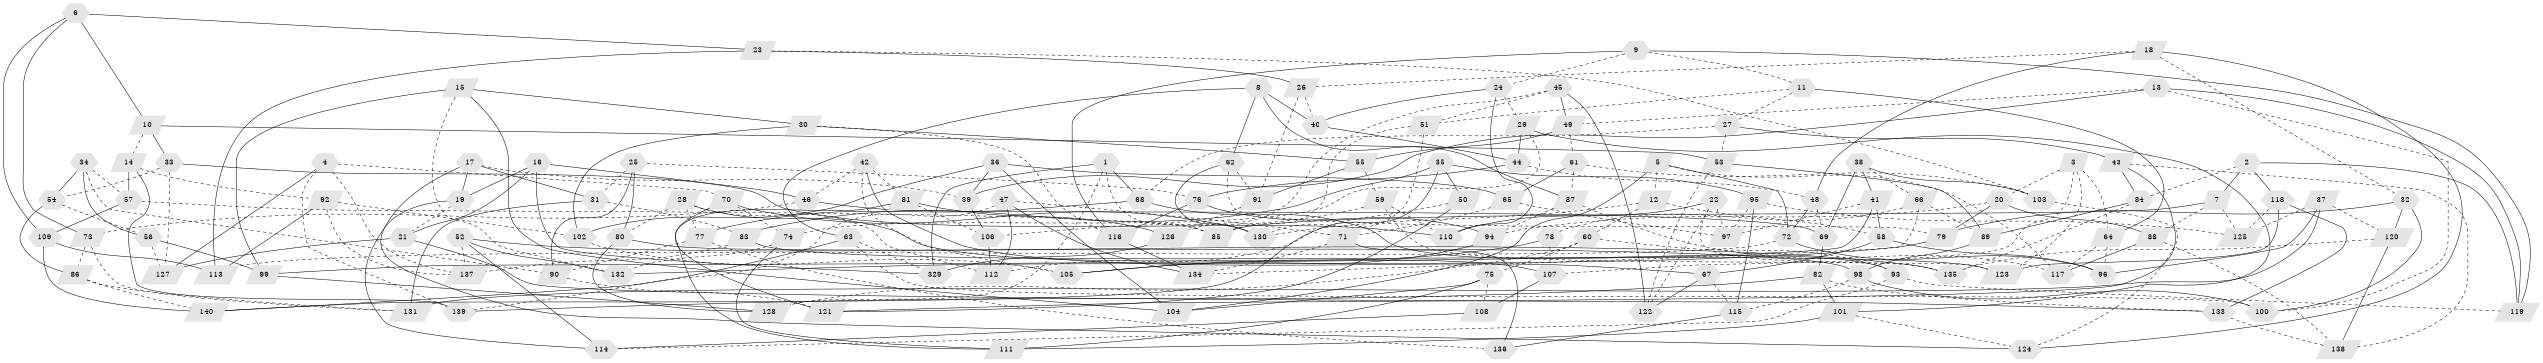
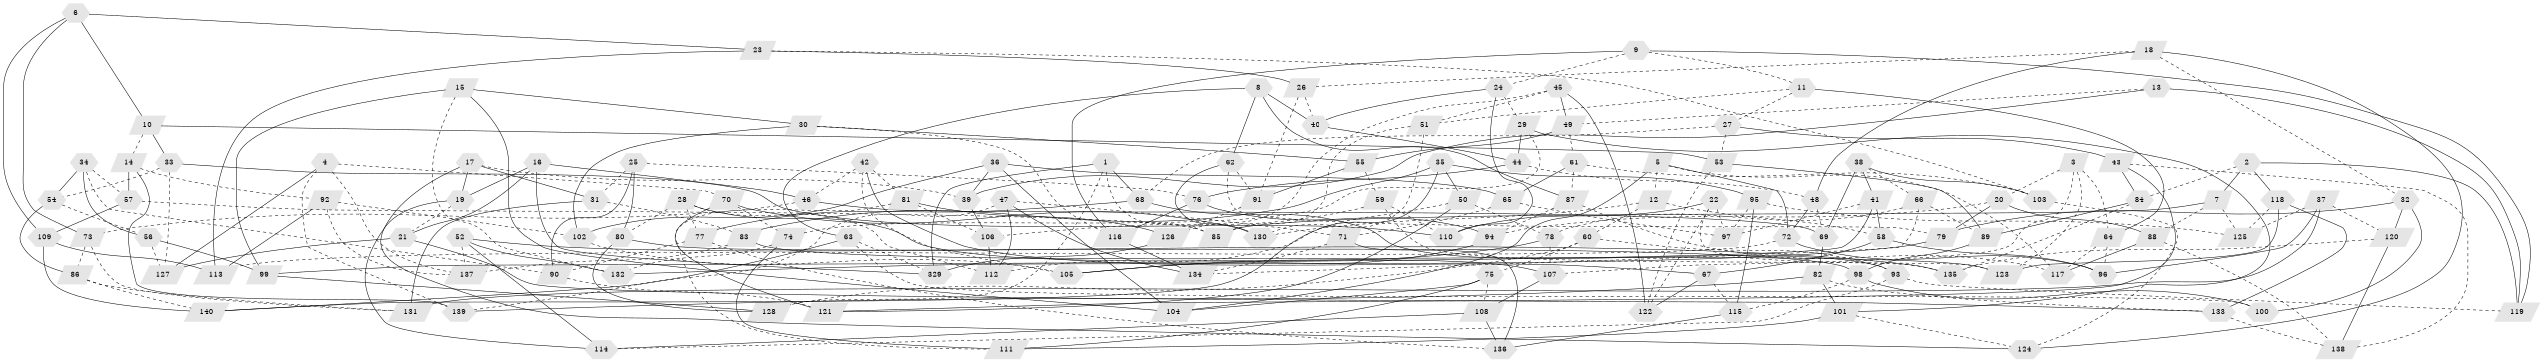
edge "13" -- "100": removed
edge "50" -- "78": added
edge "81" -- "111": style solid -> dashed
edge "108" -- "136": added
